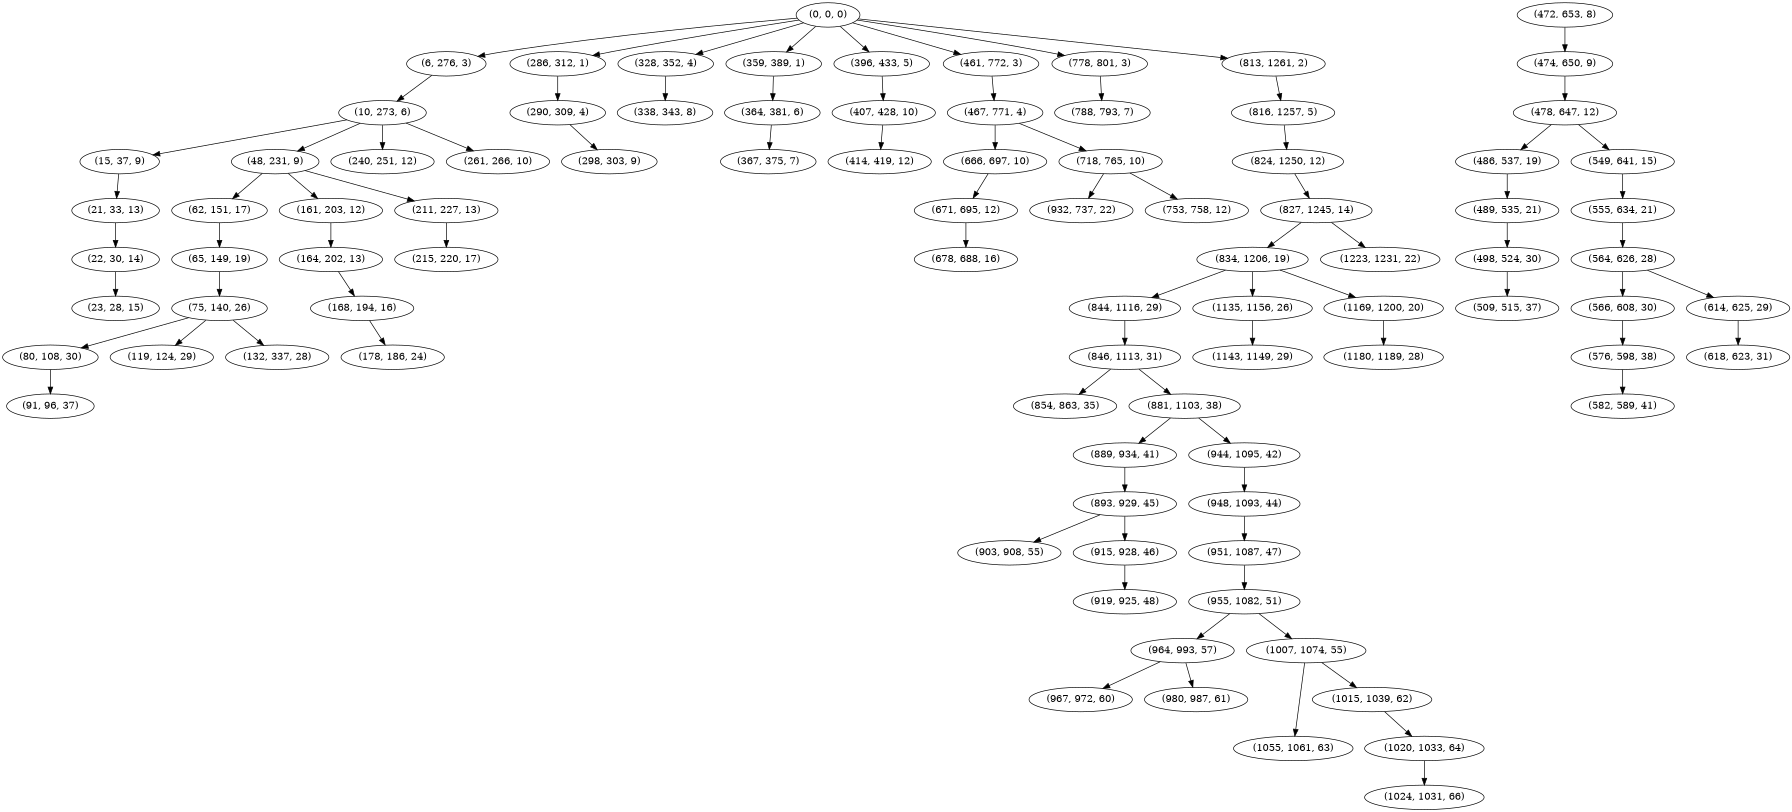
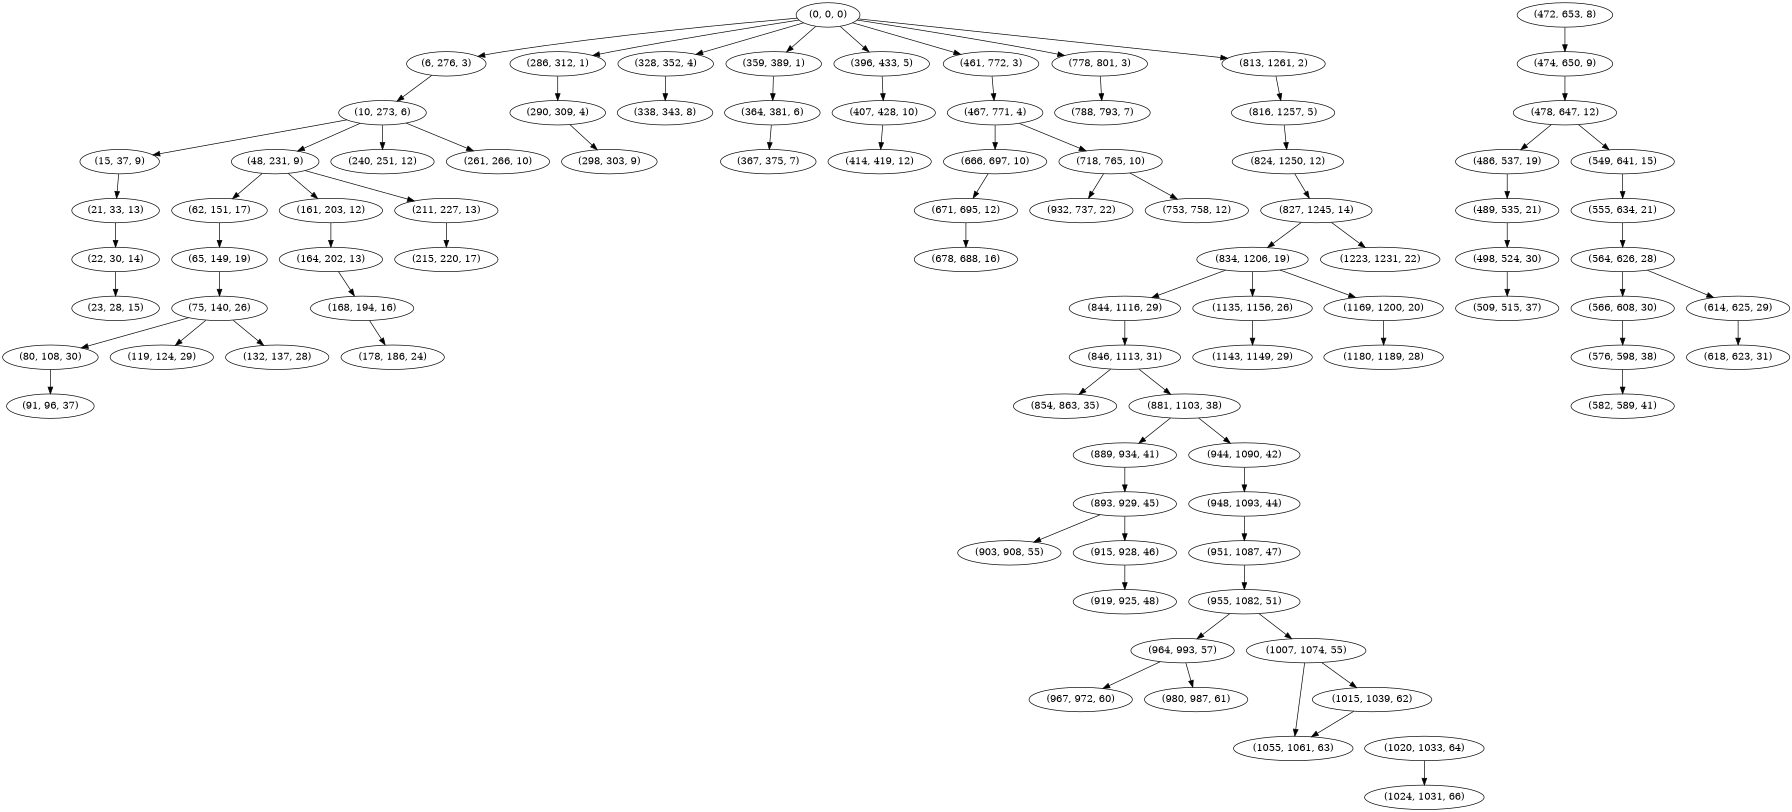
node "(132, 337, 28)": label "(132, 337, 28)" -> "(132, 137, 28)"
node "(944, 1095, 42)": label "(944, 1095, 42)" -> "(944, 1090, 42)"
edge "(1015, 1039, 62)" -> "(1020, 1033, 64)": now "(1015, 1039, 62)" -> "(1055, 1061, 63)"
